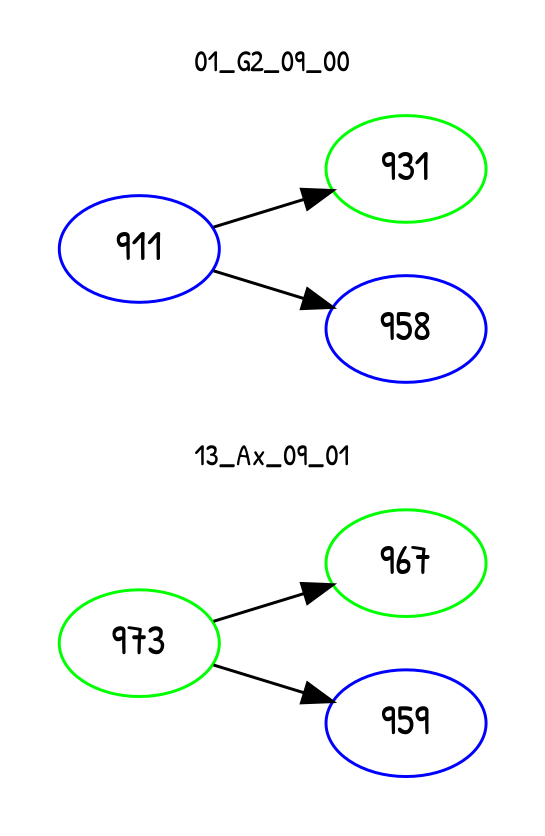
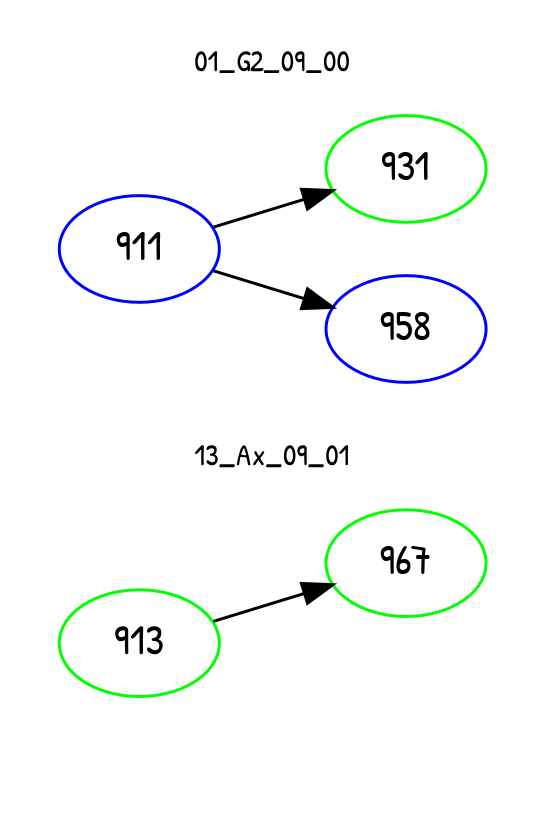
node "973": label "973" -> "913"
node "959": removed
